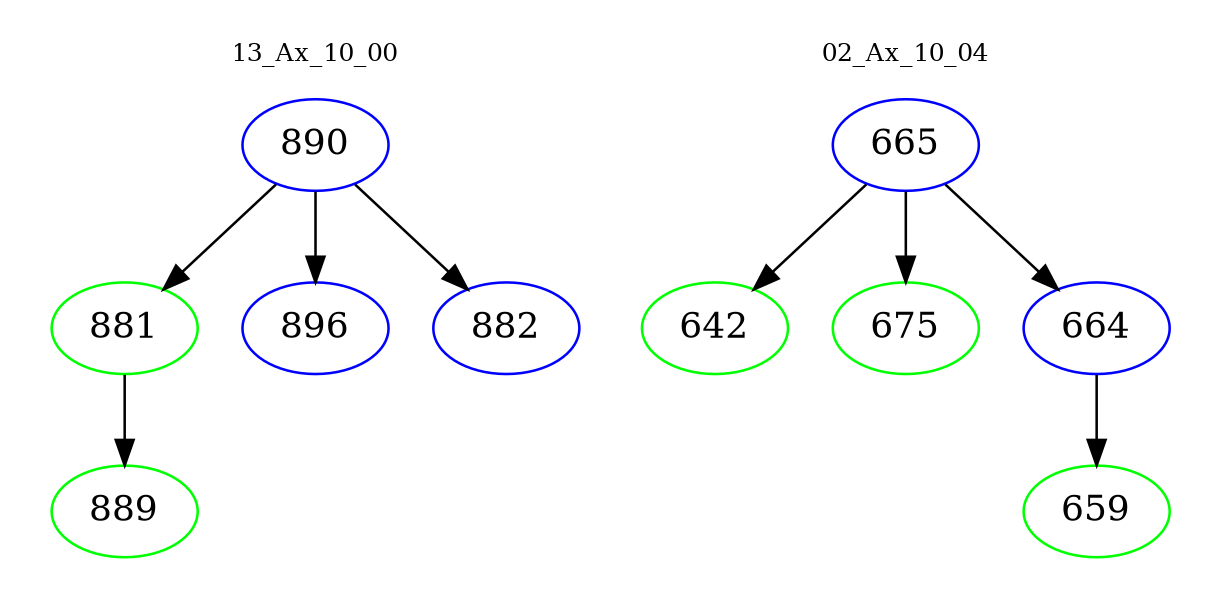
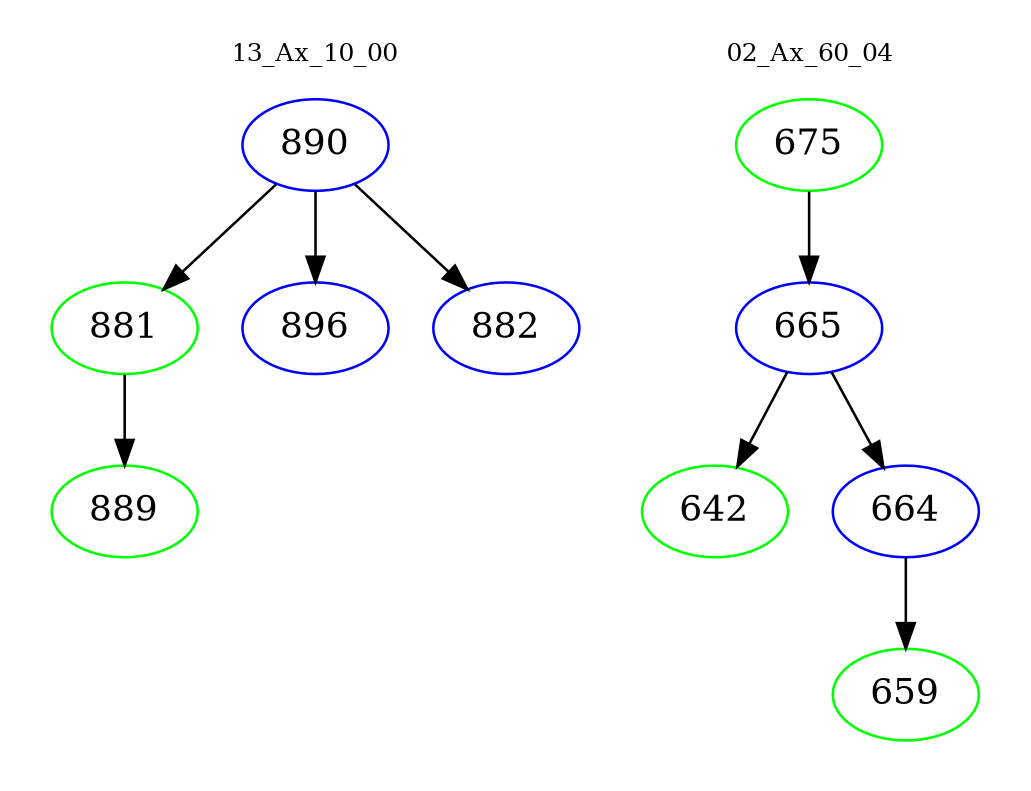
cluster "02_Ax_10_04": label "02_Ax_10_04" -> "02_Ax_60_04"
edge "665" -> "675": reversed
